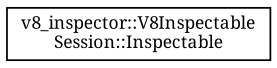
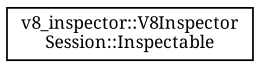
node "v8_inspector::V8Inspectable Session::Inspectable": label "v8_inspector::V8Inspectable Session::Inspectable" -> "v8_inspector::V8Inspector Session::Inspectable"
